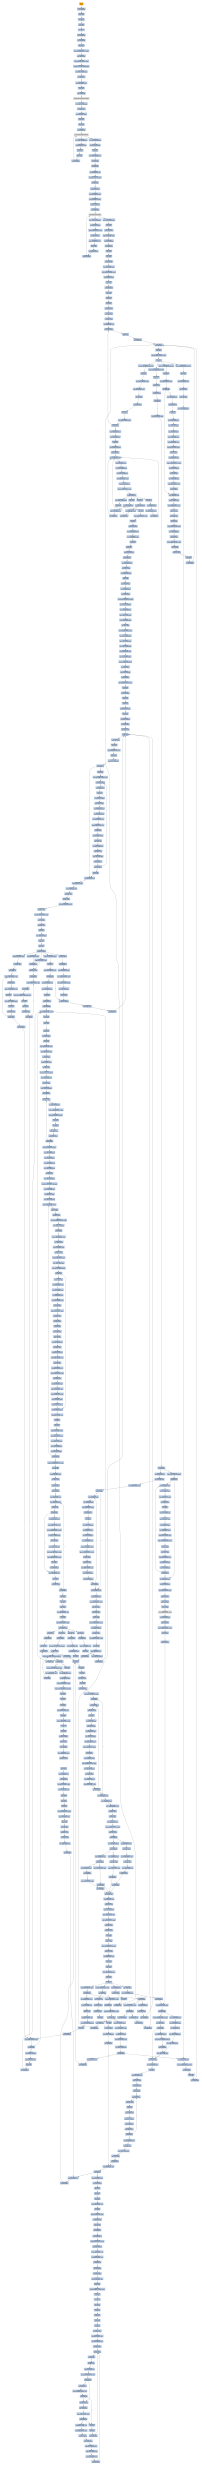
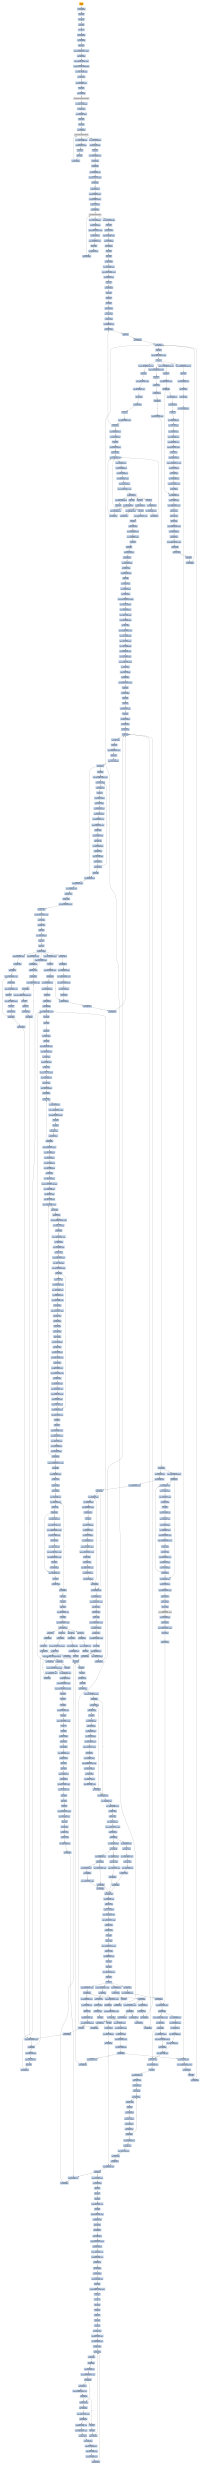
node "0x004ad6b1 pushl %eax": added
